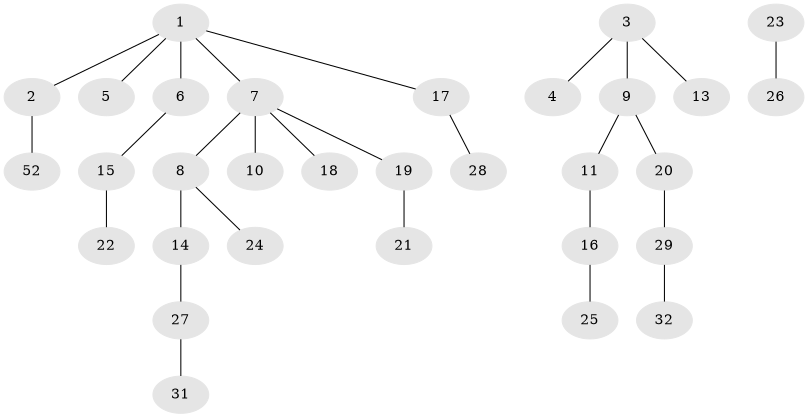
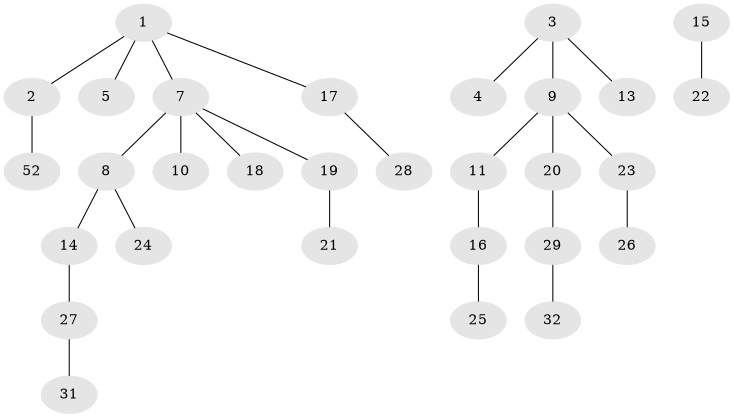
node "6": removed
edge "9" -- "23": added
